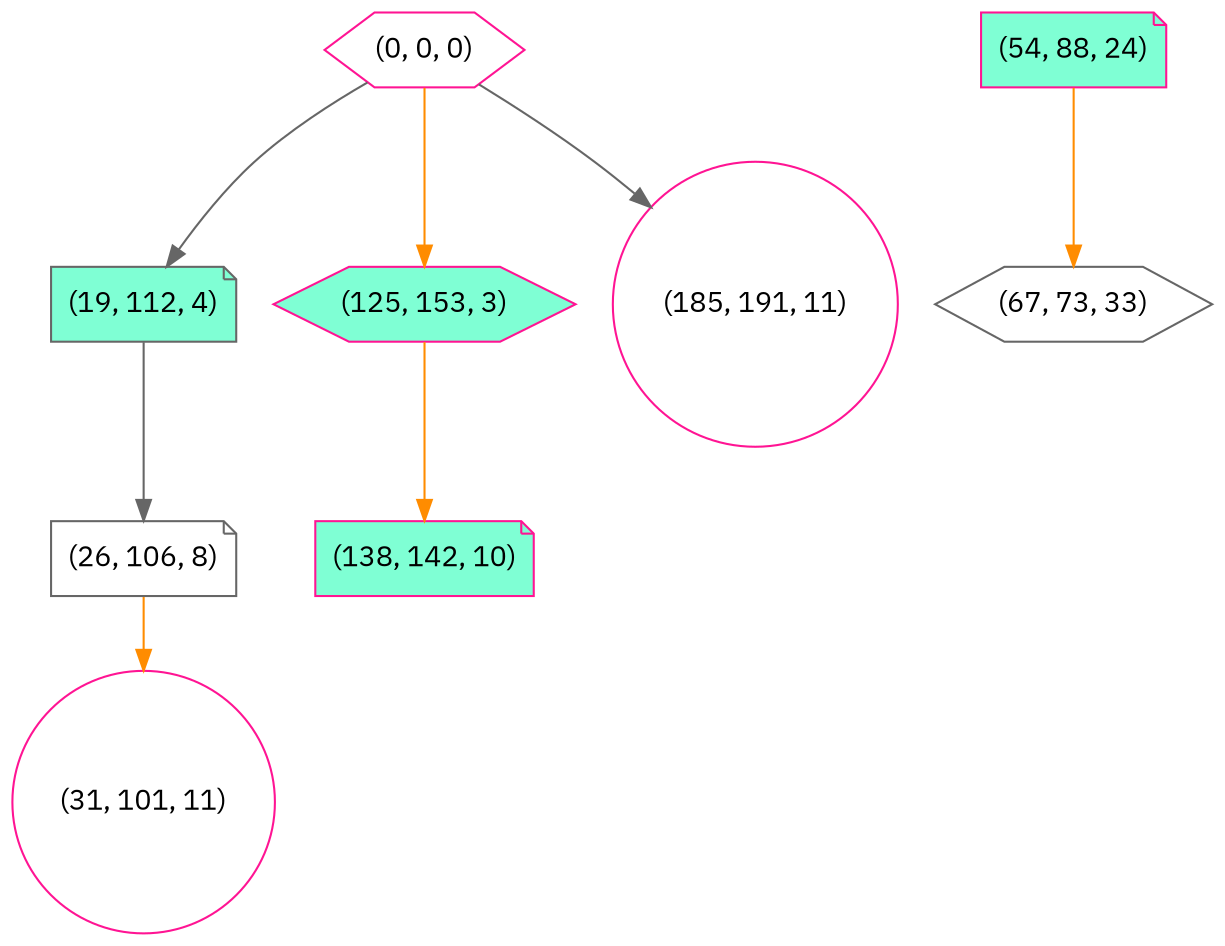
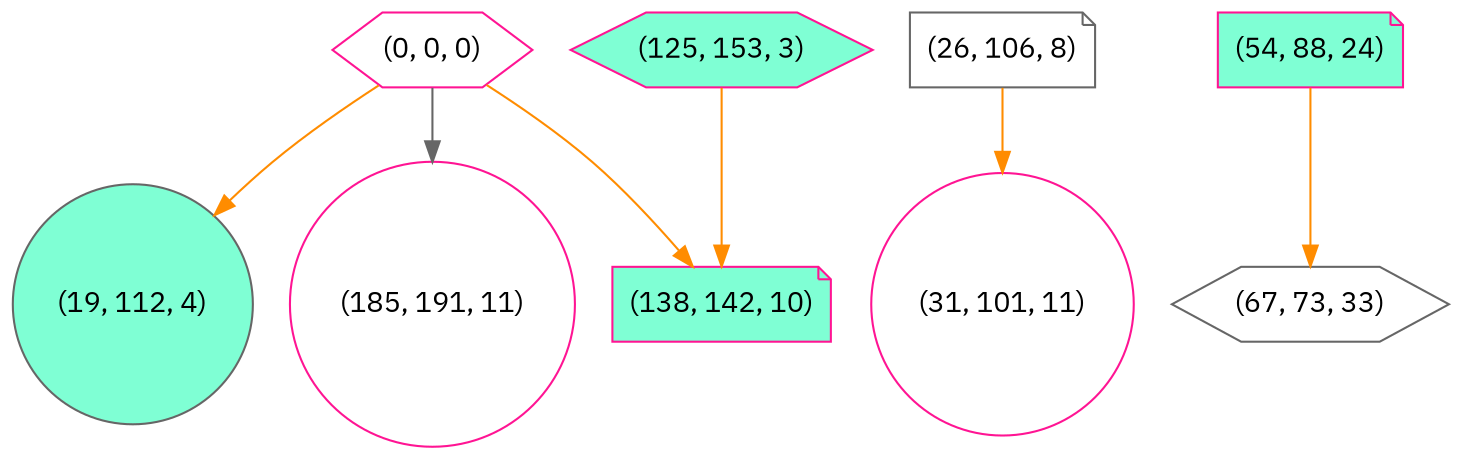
edge "(0, 0, 0)" -> "(19, 112, 4)": color gray40 -> darkorange
edge "(0, 0, 0)" -> "(125, 153, 3)": now "(0, 0, 0)" -> "(138, 142, 10)"
node "(19, 112, 4)": shape note -> circle
edge "(19, 112, 4)" -> "(26, 106, 8)": removed
